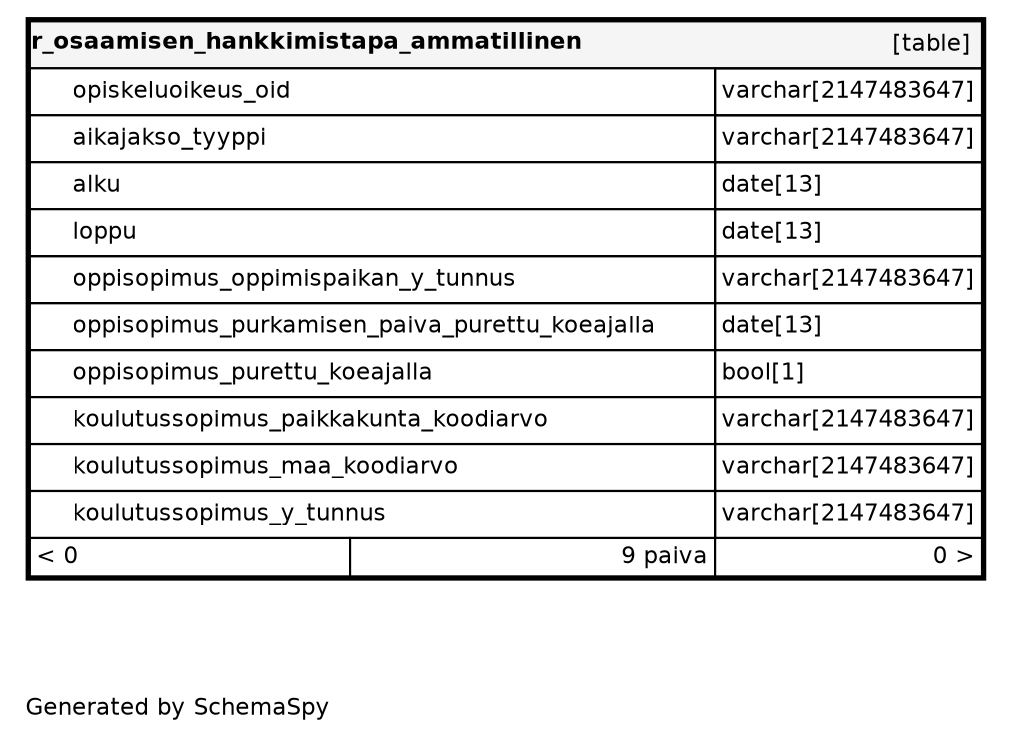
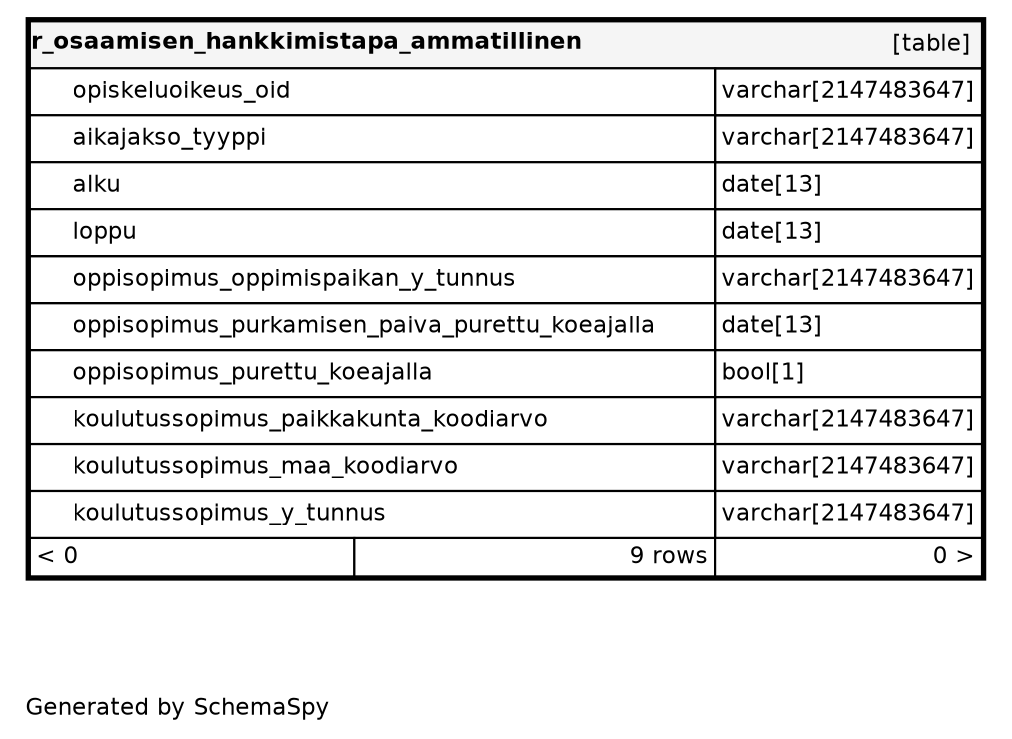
node "r_osaamisen_hankkimistapa_ammatillinen": text "9 paiva" -> "9 rows"
